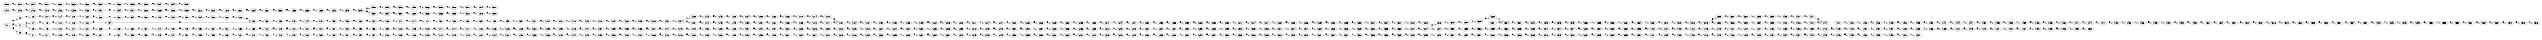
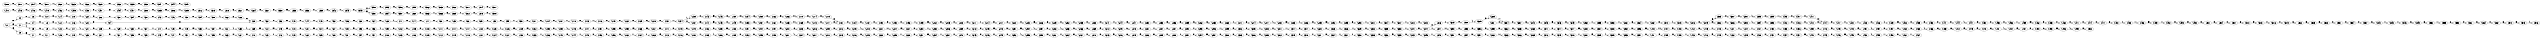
edge "S414" -> "S417": added, label "D"
